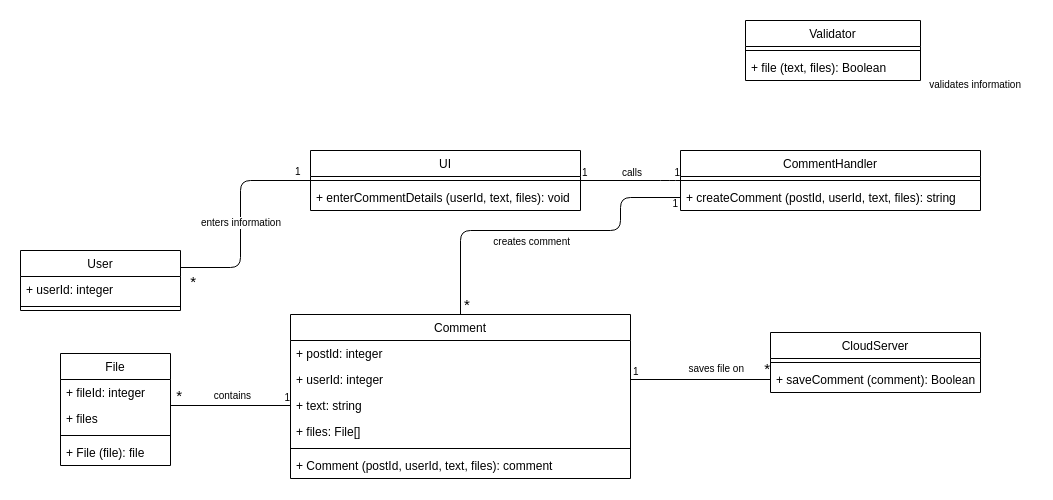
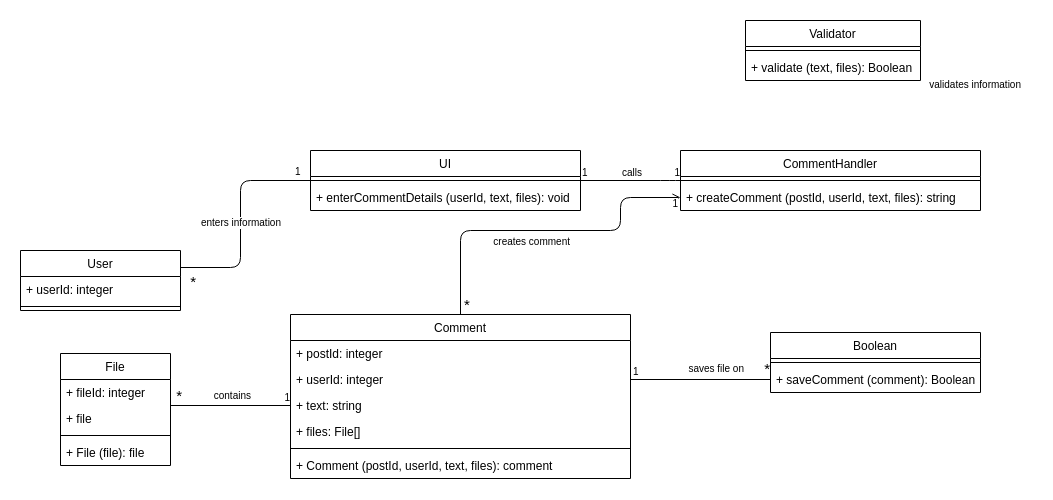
node "+ file (text, files): Boolean": label "+ file (text, files): Boolean" -> "+ validate (text, files): Boolean"
edge "+ createComment (postId, userId, text, files): string" -- "Comment": arrowhead none -> open
node "CloudServer": label "CloudServer" -> "Boolean"
node "+ files": label "+ files" -> "+ file"
